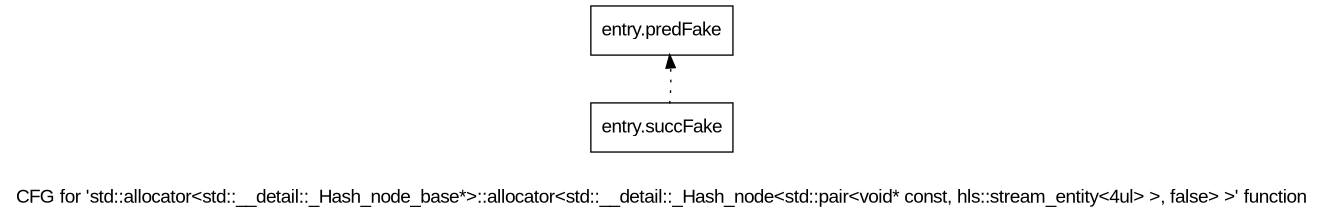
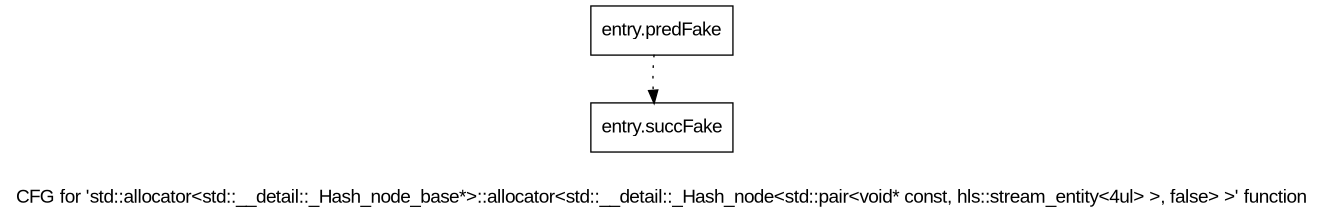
edge "entry.succFake" -> "entry.predFake": reversed
